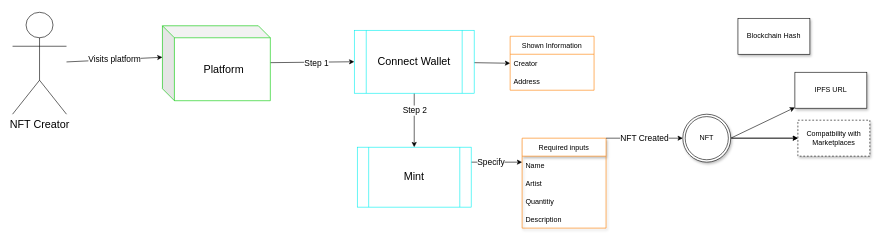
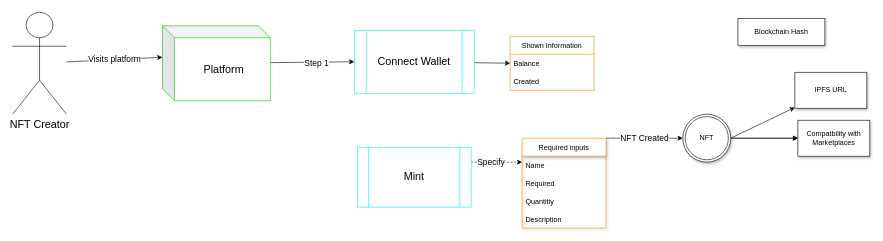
node "Blockchain Hash": size 72x36 -> 87x27
node "Creator": label "Creator" -> "Balance"
node "Address": label "Address" -> "Created"
edge "Connect Wallet" -> "Mint": removed, label "Step 2"
node "Compatbility with Marketplaces": style dashed -> solid
edge "Mint" -> "Name": style solid -> dashed
node "Artist": label "Artist" -> "Required"
